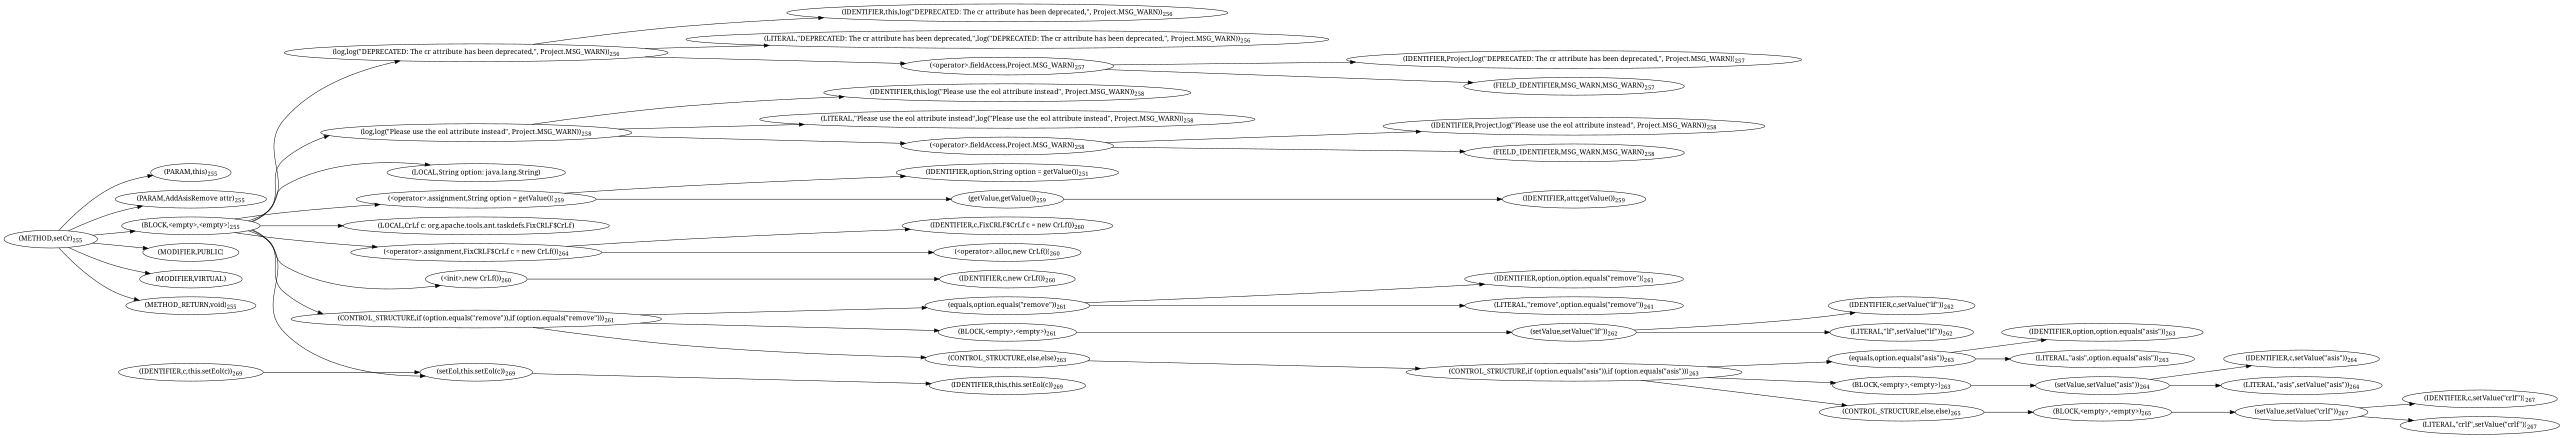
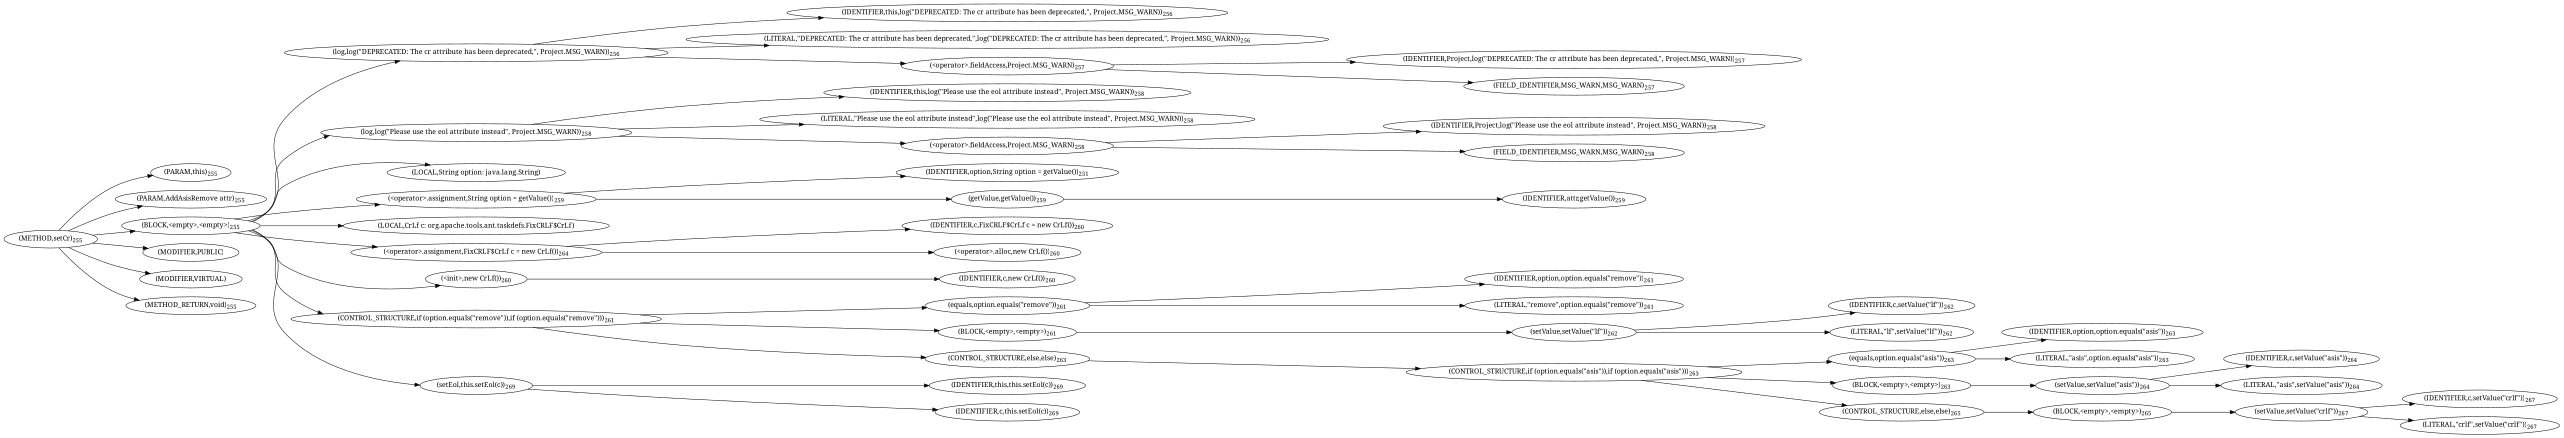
edge "(IDENTIFIER,c,this.setEol(c))" -> "(setEol,this.setEol(c))": reversed
